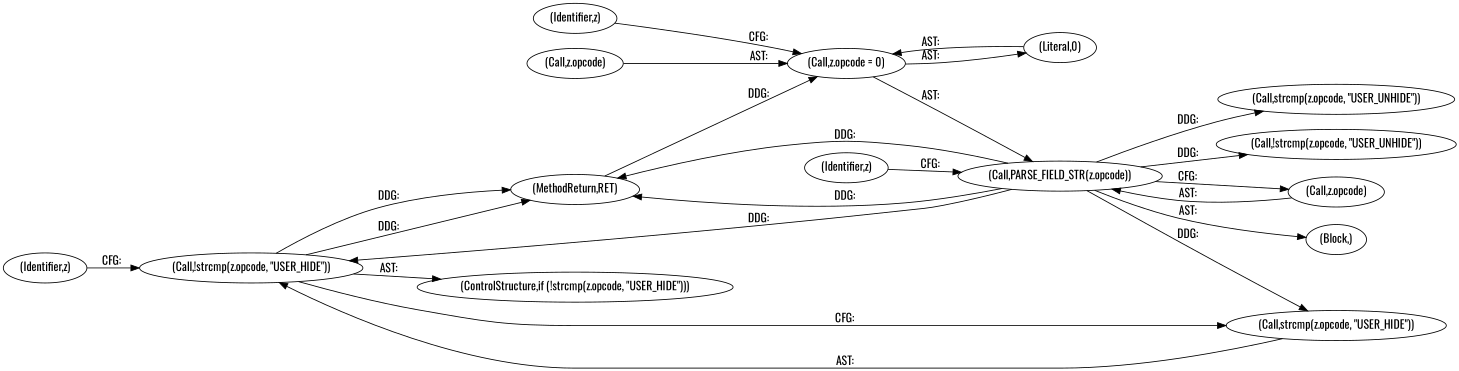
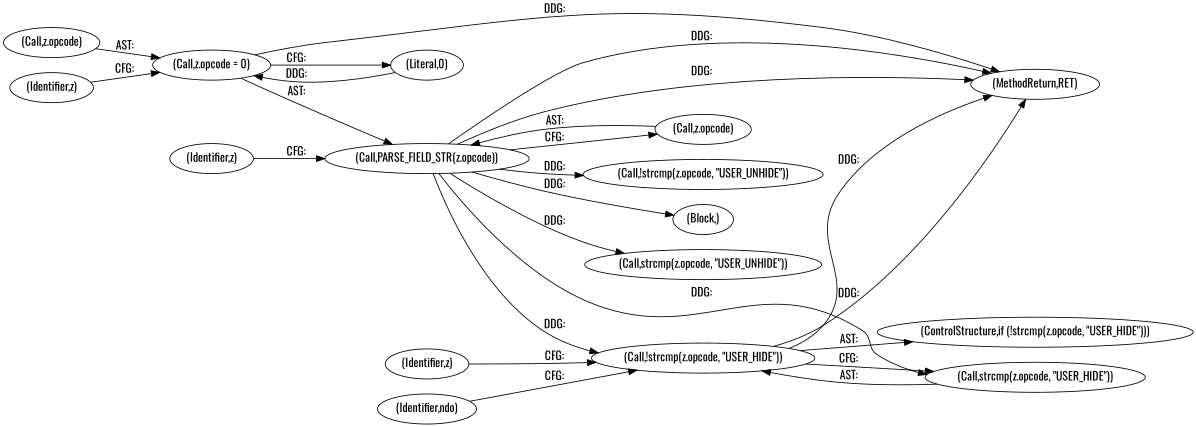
edge "(Literal,0)" -> "(Call,z.opcode = 0)": label "AST: " -> "DDG: "
edge "(Call,z.opcode = 0)" -> "(Literal,0)": label "AST: " -> "CFG: "
edge "(MethodReturn,RET)" -> "(Call,z.opcode = 0)": reversed
edge "(Call,PARSE_FIELD_STR(z.opcode))" -> "(Block,)": label "AST: " -> "DDG: "
node "(Identifier,ndo)": added
